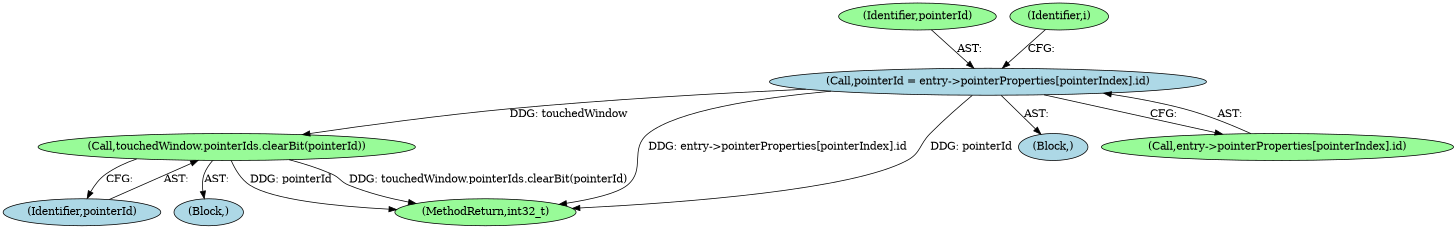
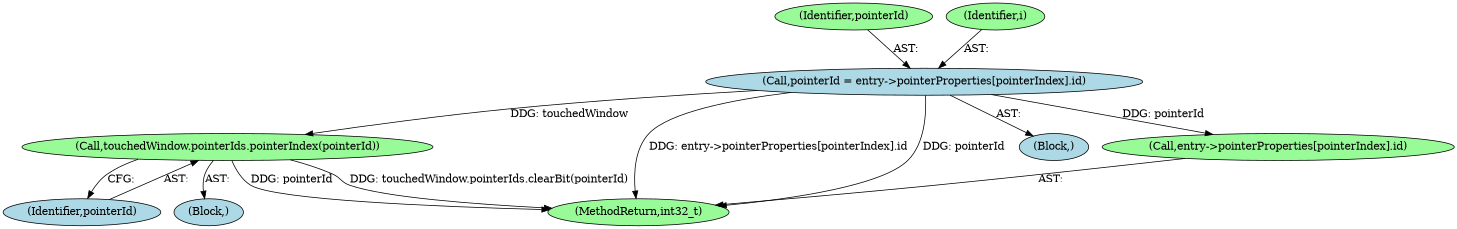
edge "(Identifier,i)" -> "(Call,pointerId = entry->pointerProperties[pointerIndex].id)": label "CFG: " -> "AST: "
edge "(Call,entry->pointerProperties[pointerIndex].id)" -> "(Call,pointerId = entry->pointerProperties[pointerIndex].id)": now "(Call,entry->pointerProperties[pointerIndex].id)" -> "(MethodReturn,int32_t)"
edge "(Call,pointerId = entry->pointerProperties[pointerIndex].id)" -> "(Call,entry->pointerProperties[pointerIndex].id)": label "CFG: " -> "DDG: pointerId"
node "(Call,touchedWindow.pointerIds.clearBit(pointerId))": label "(Call,touchedWindow.pointerIds.clearBit(pointerId))" -> "(Call,touchedWindow.pointerIds.pointerIndex(pointerId))"
